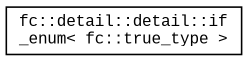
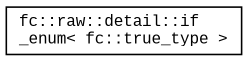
node "fc::detail::detail::if _enum< fc::true_type >": label "fc::detail::detail::if _enum< fc::true_type >" -> "fc::raw::detail::if _enum< fc::true_type >"
